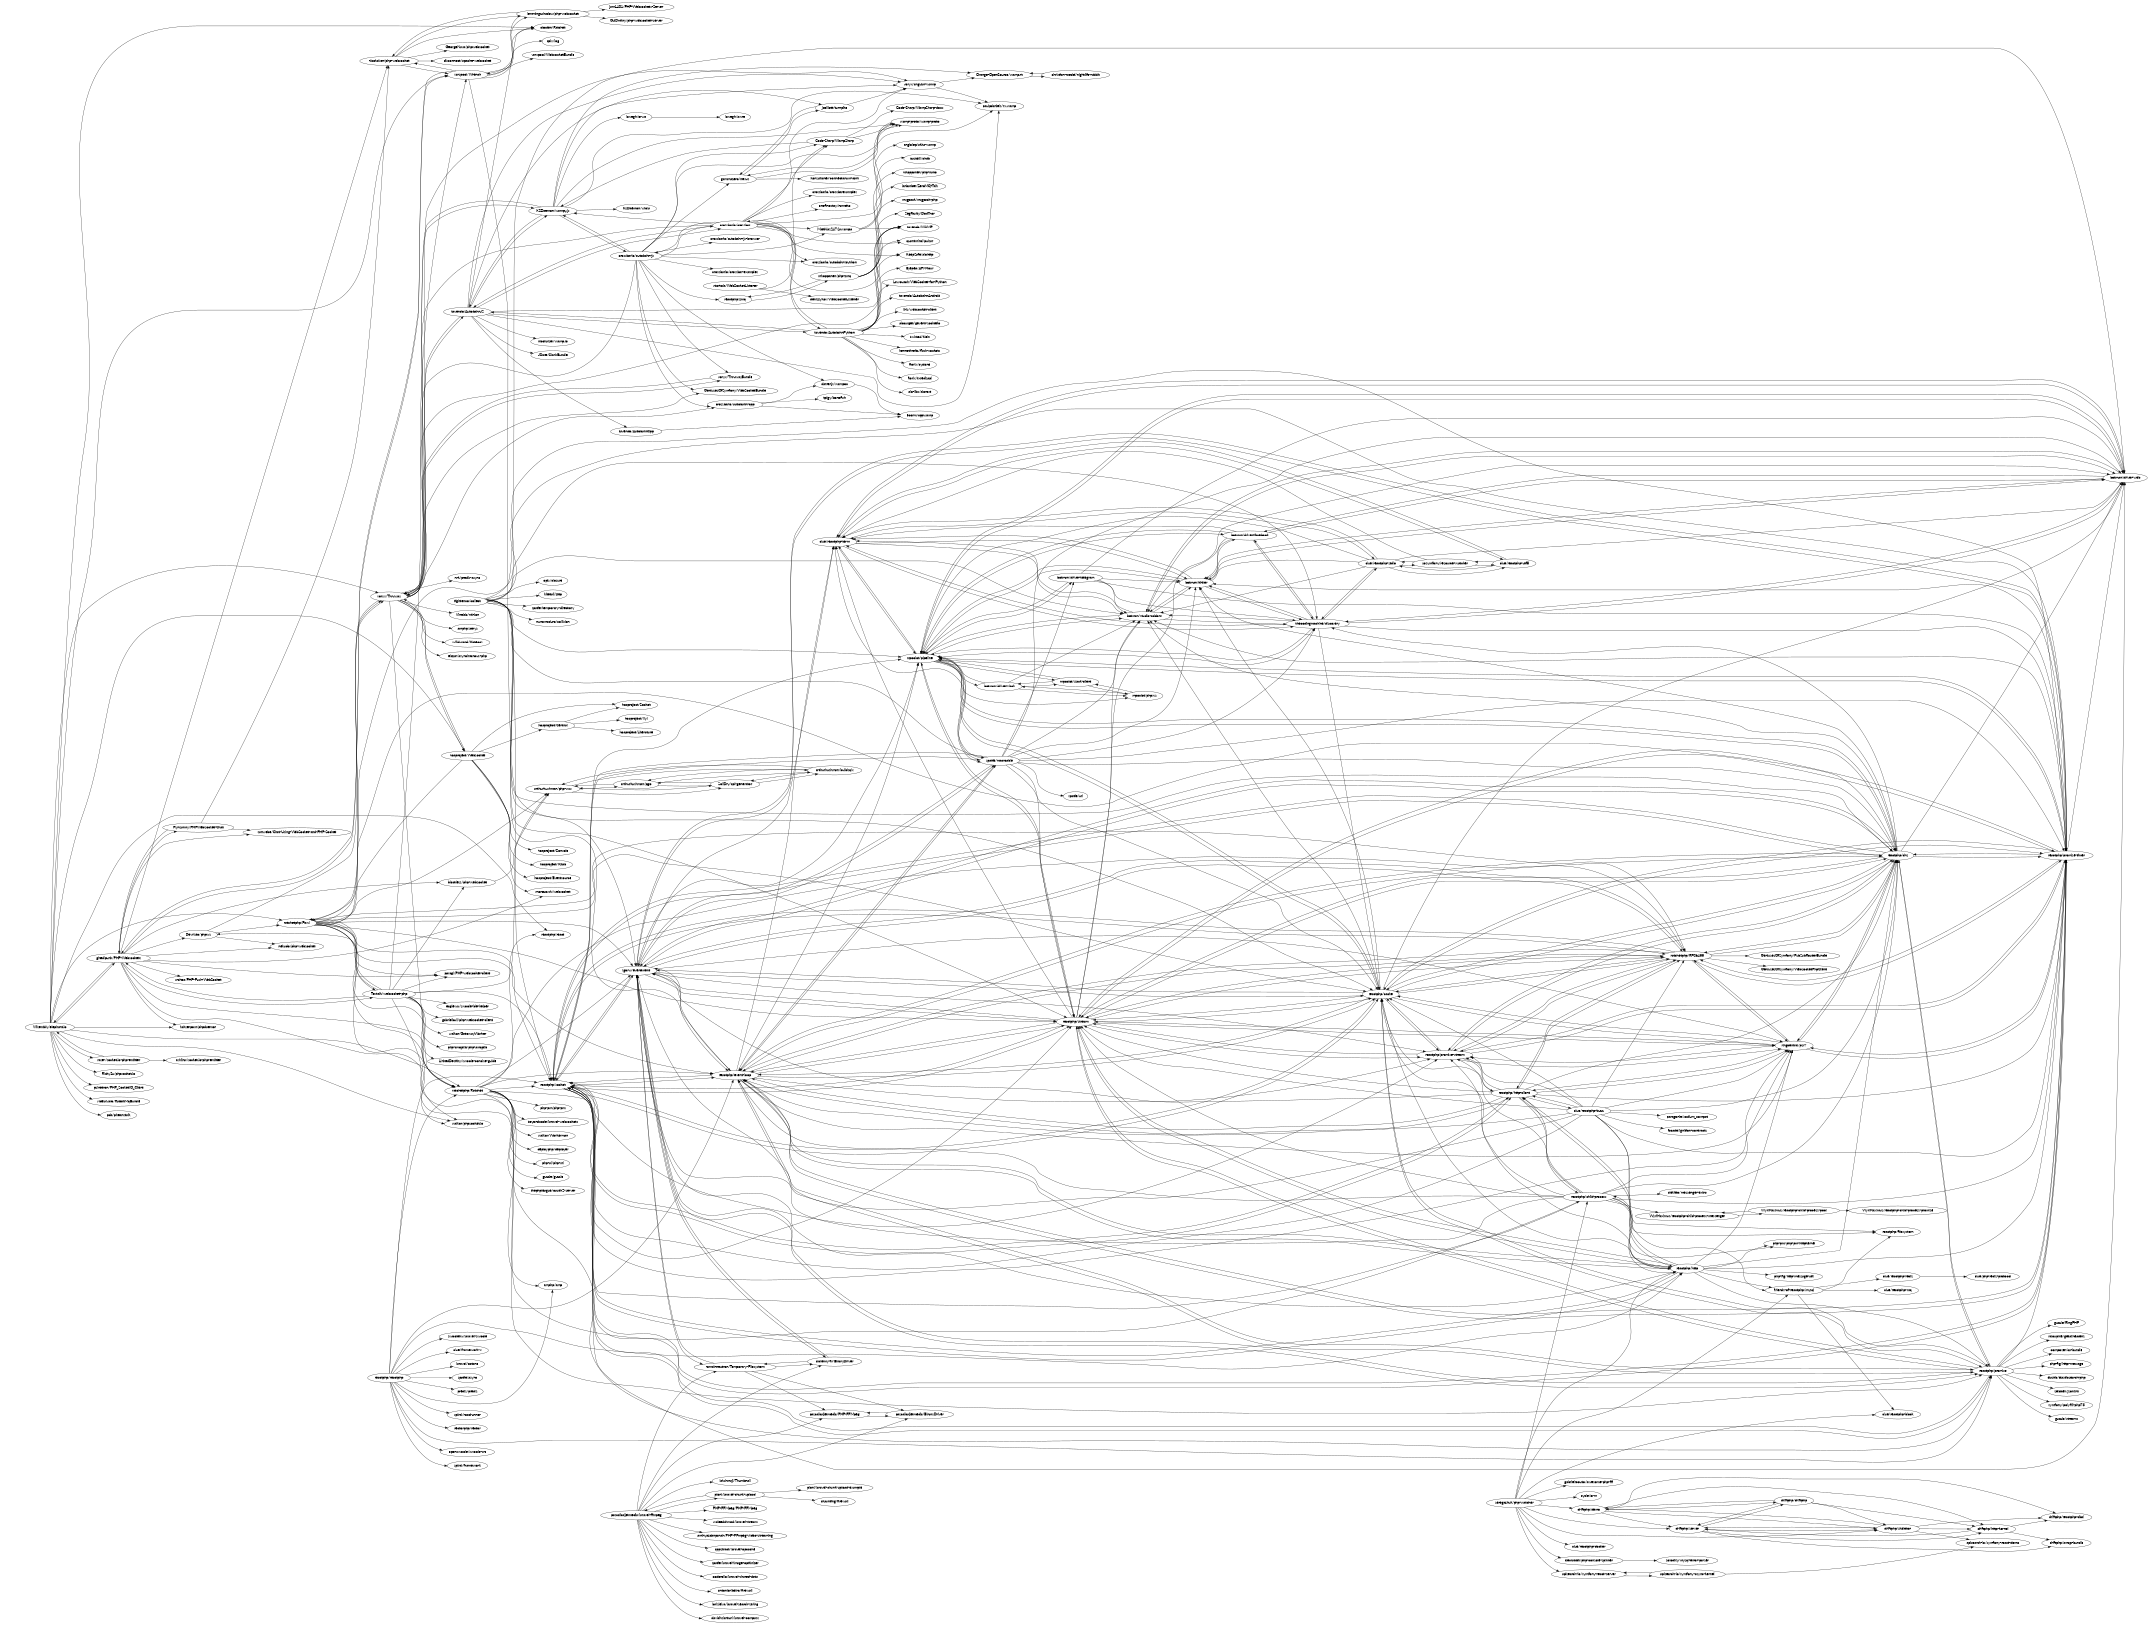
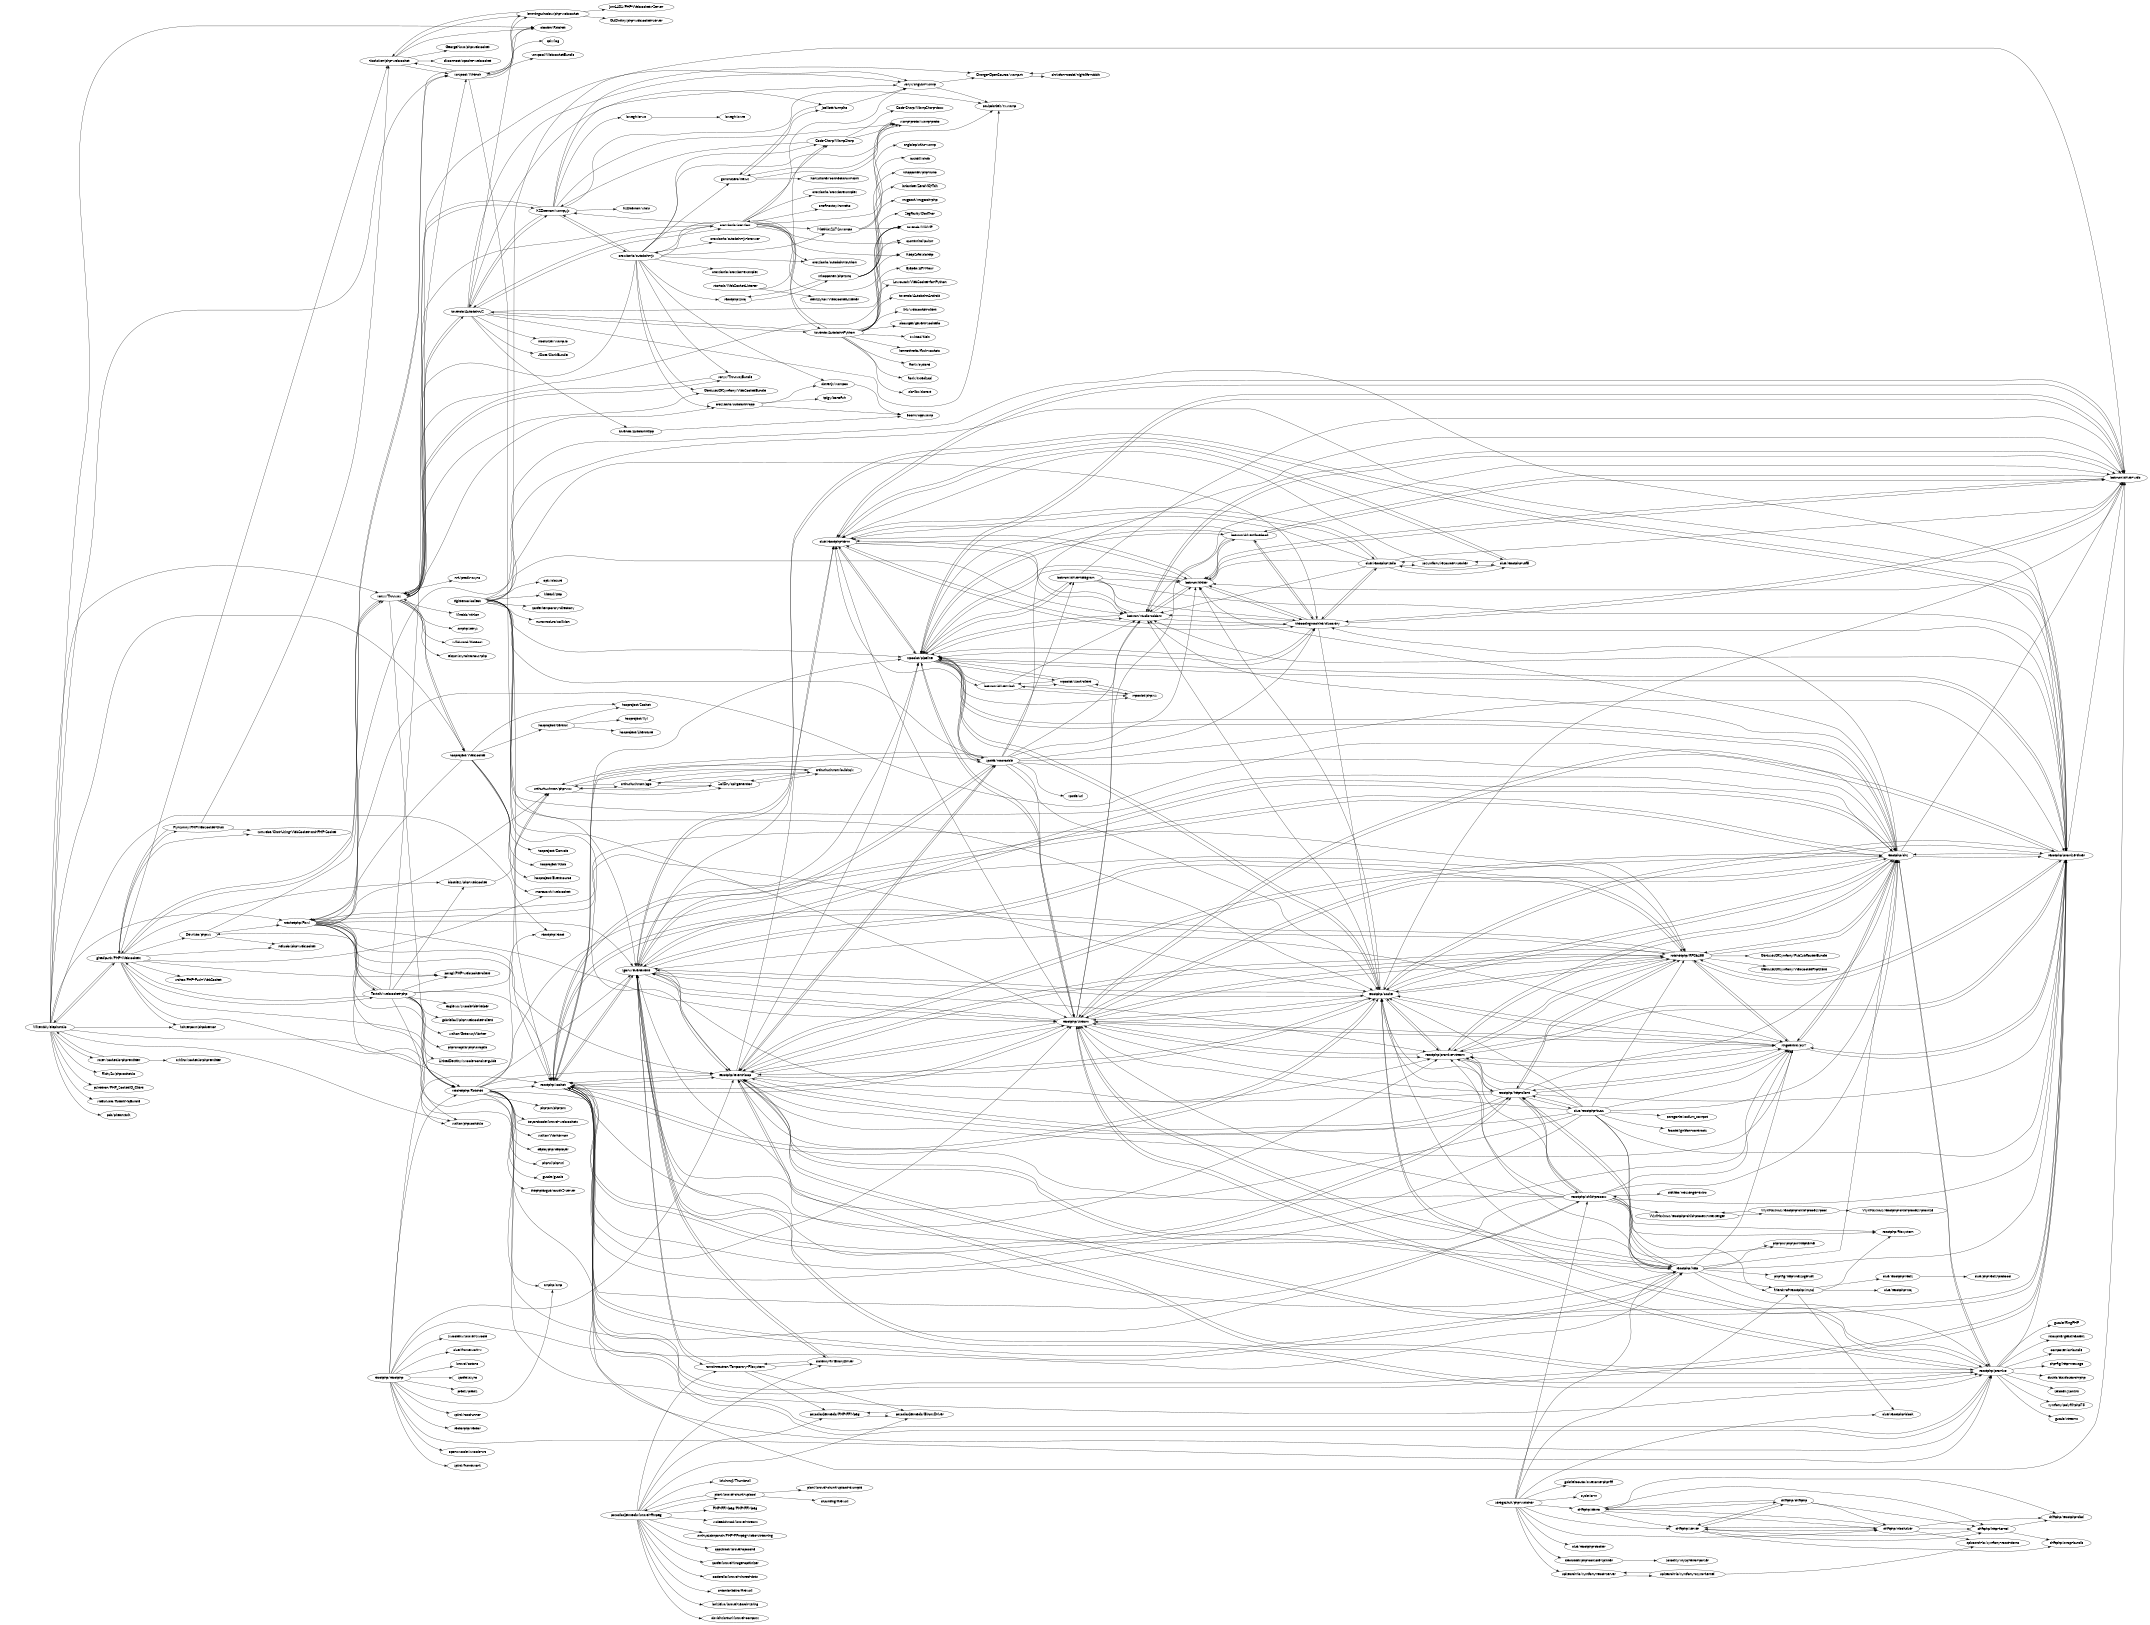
node "driftphp/skeleton": label "driftphp/skeleton" -> "driftphp/nicokaiser"
